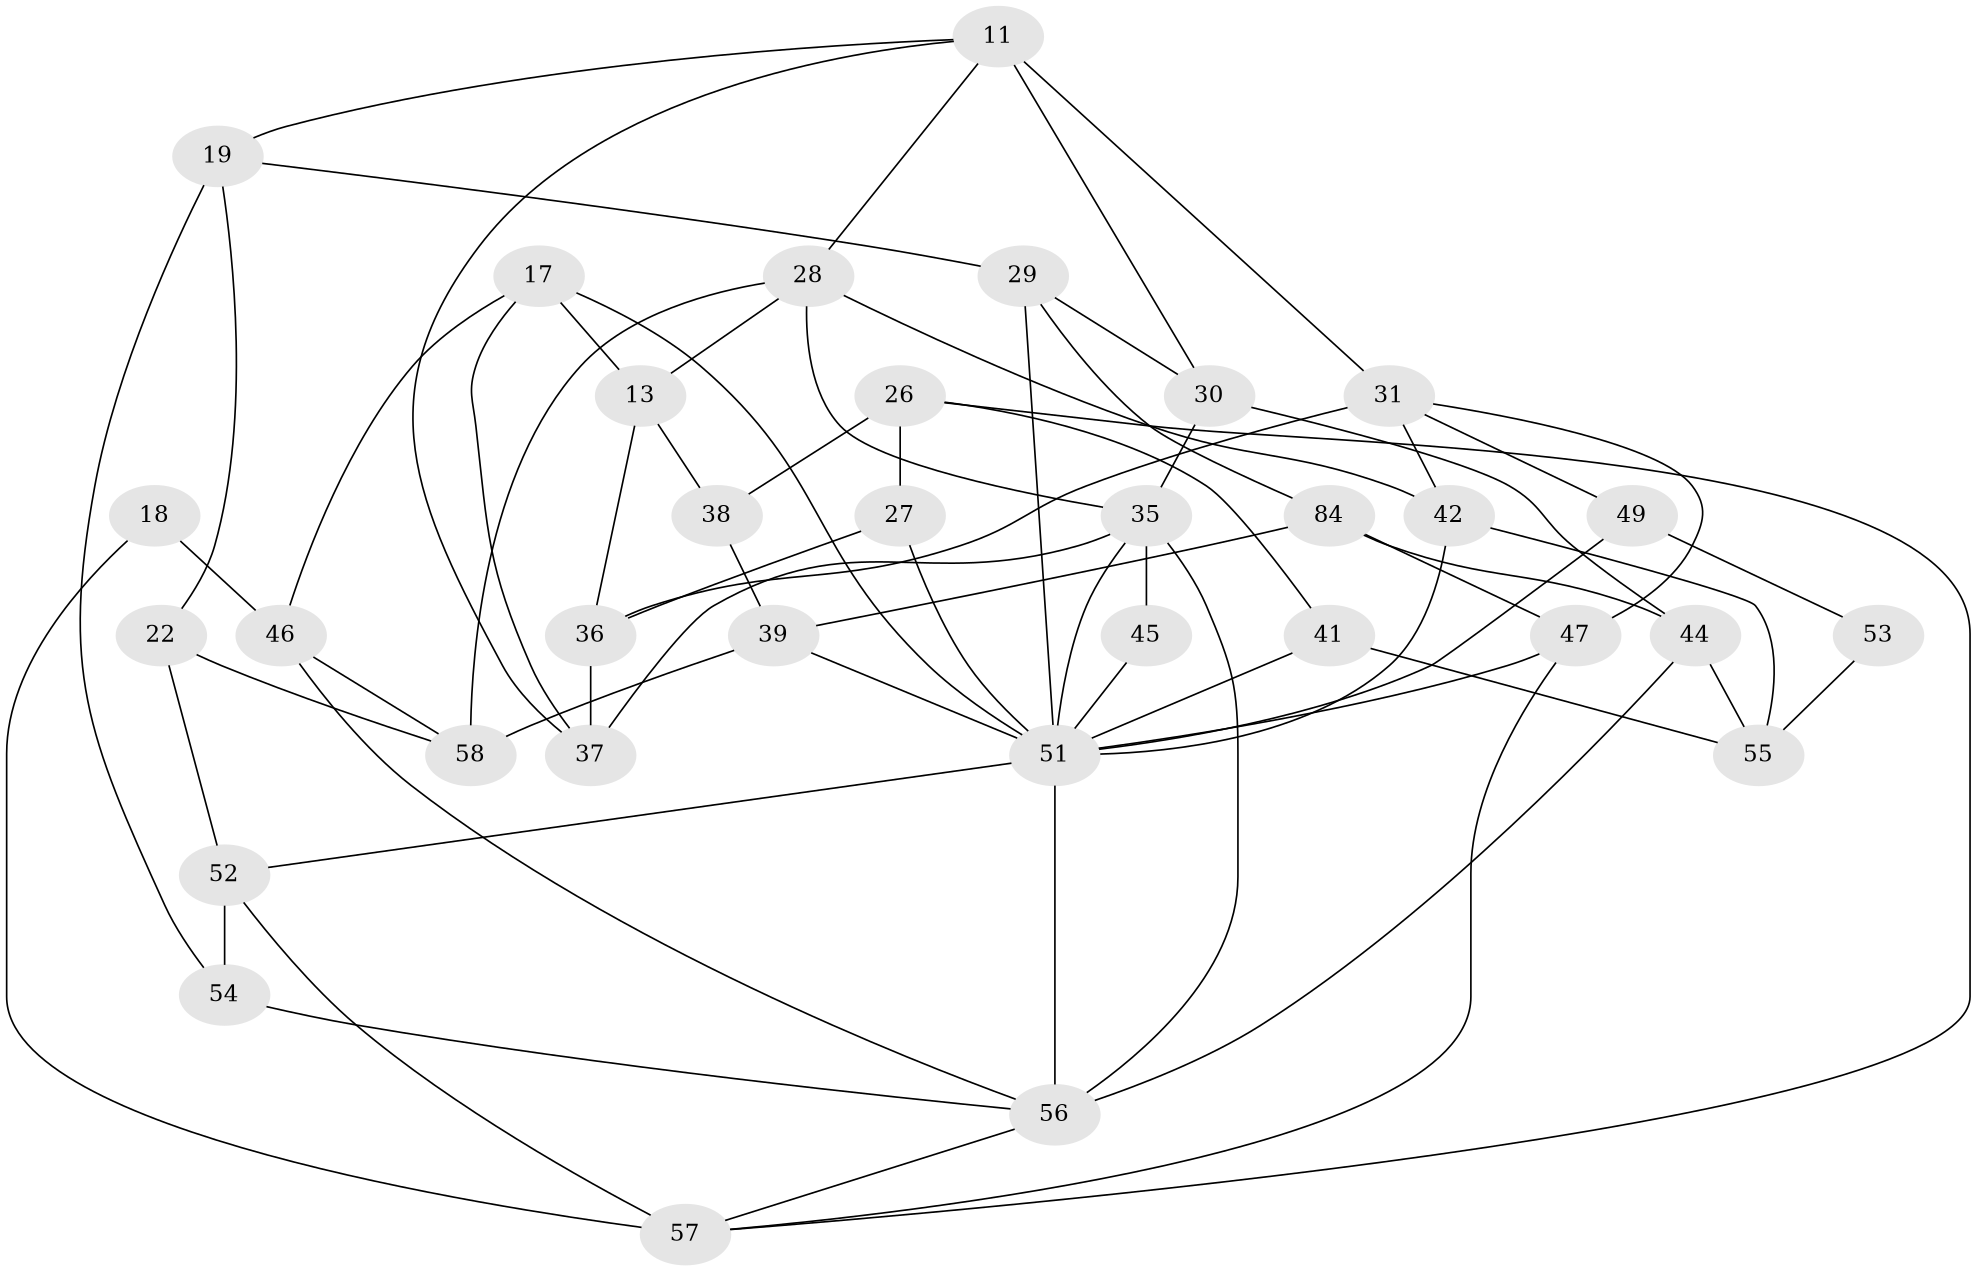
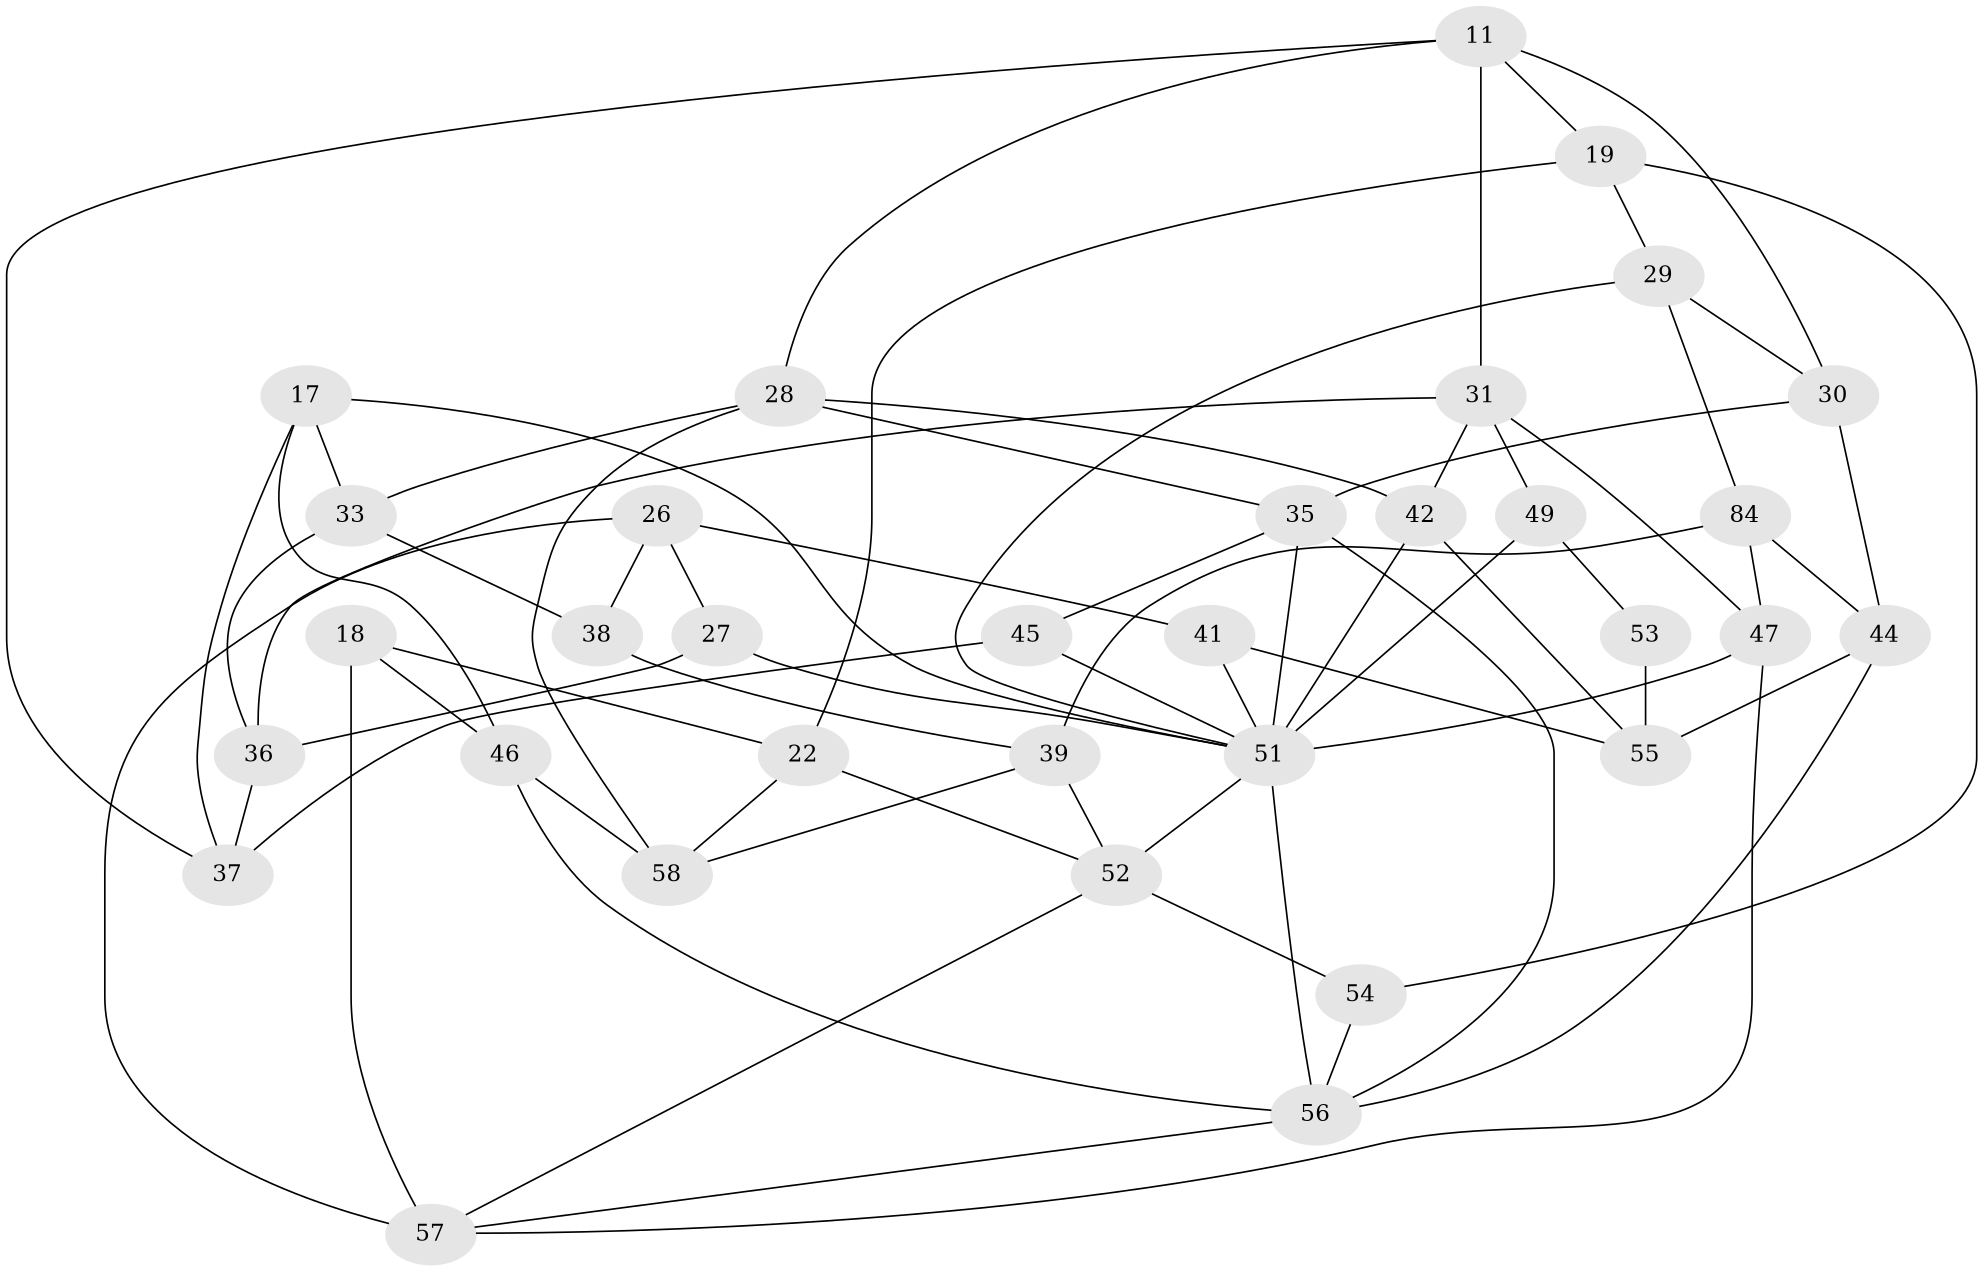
node "13": label "13" -> "33"
edge "35" -- "37": now "45" -- "37"
edge "39" -- "51": now "39" -- "52"
edge "18" -- "22": added
